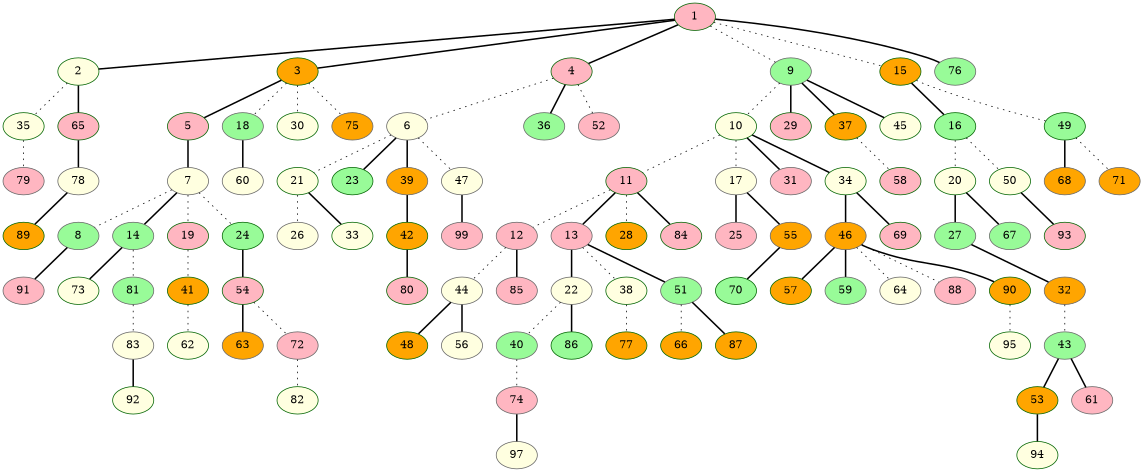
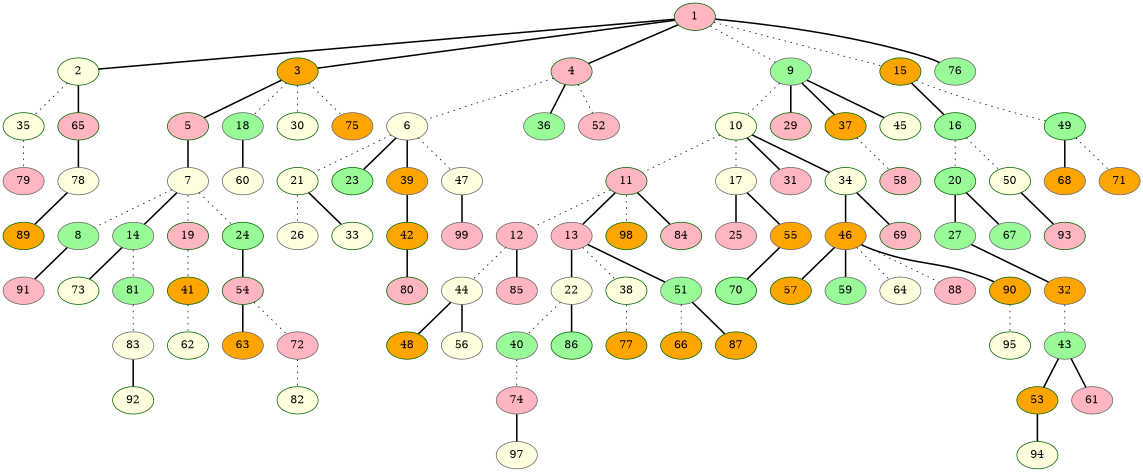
node "20": fillcolor lightyellow -> palegreen
node "28": label "28" -> "98"
